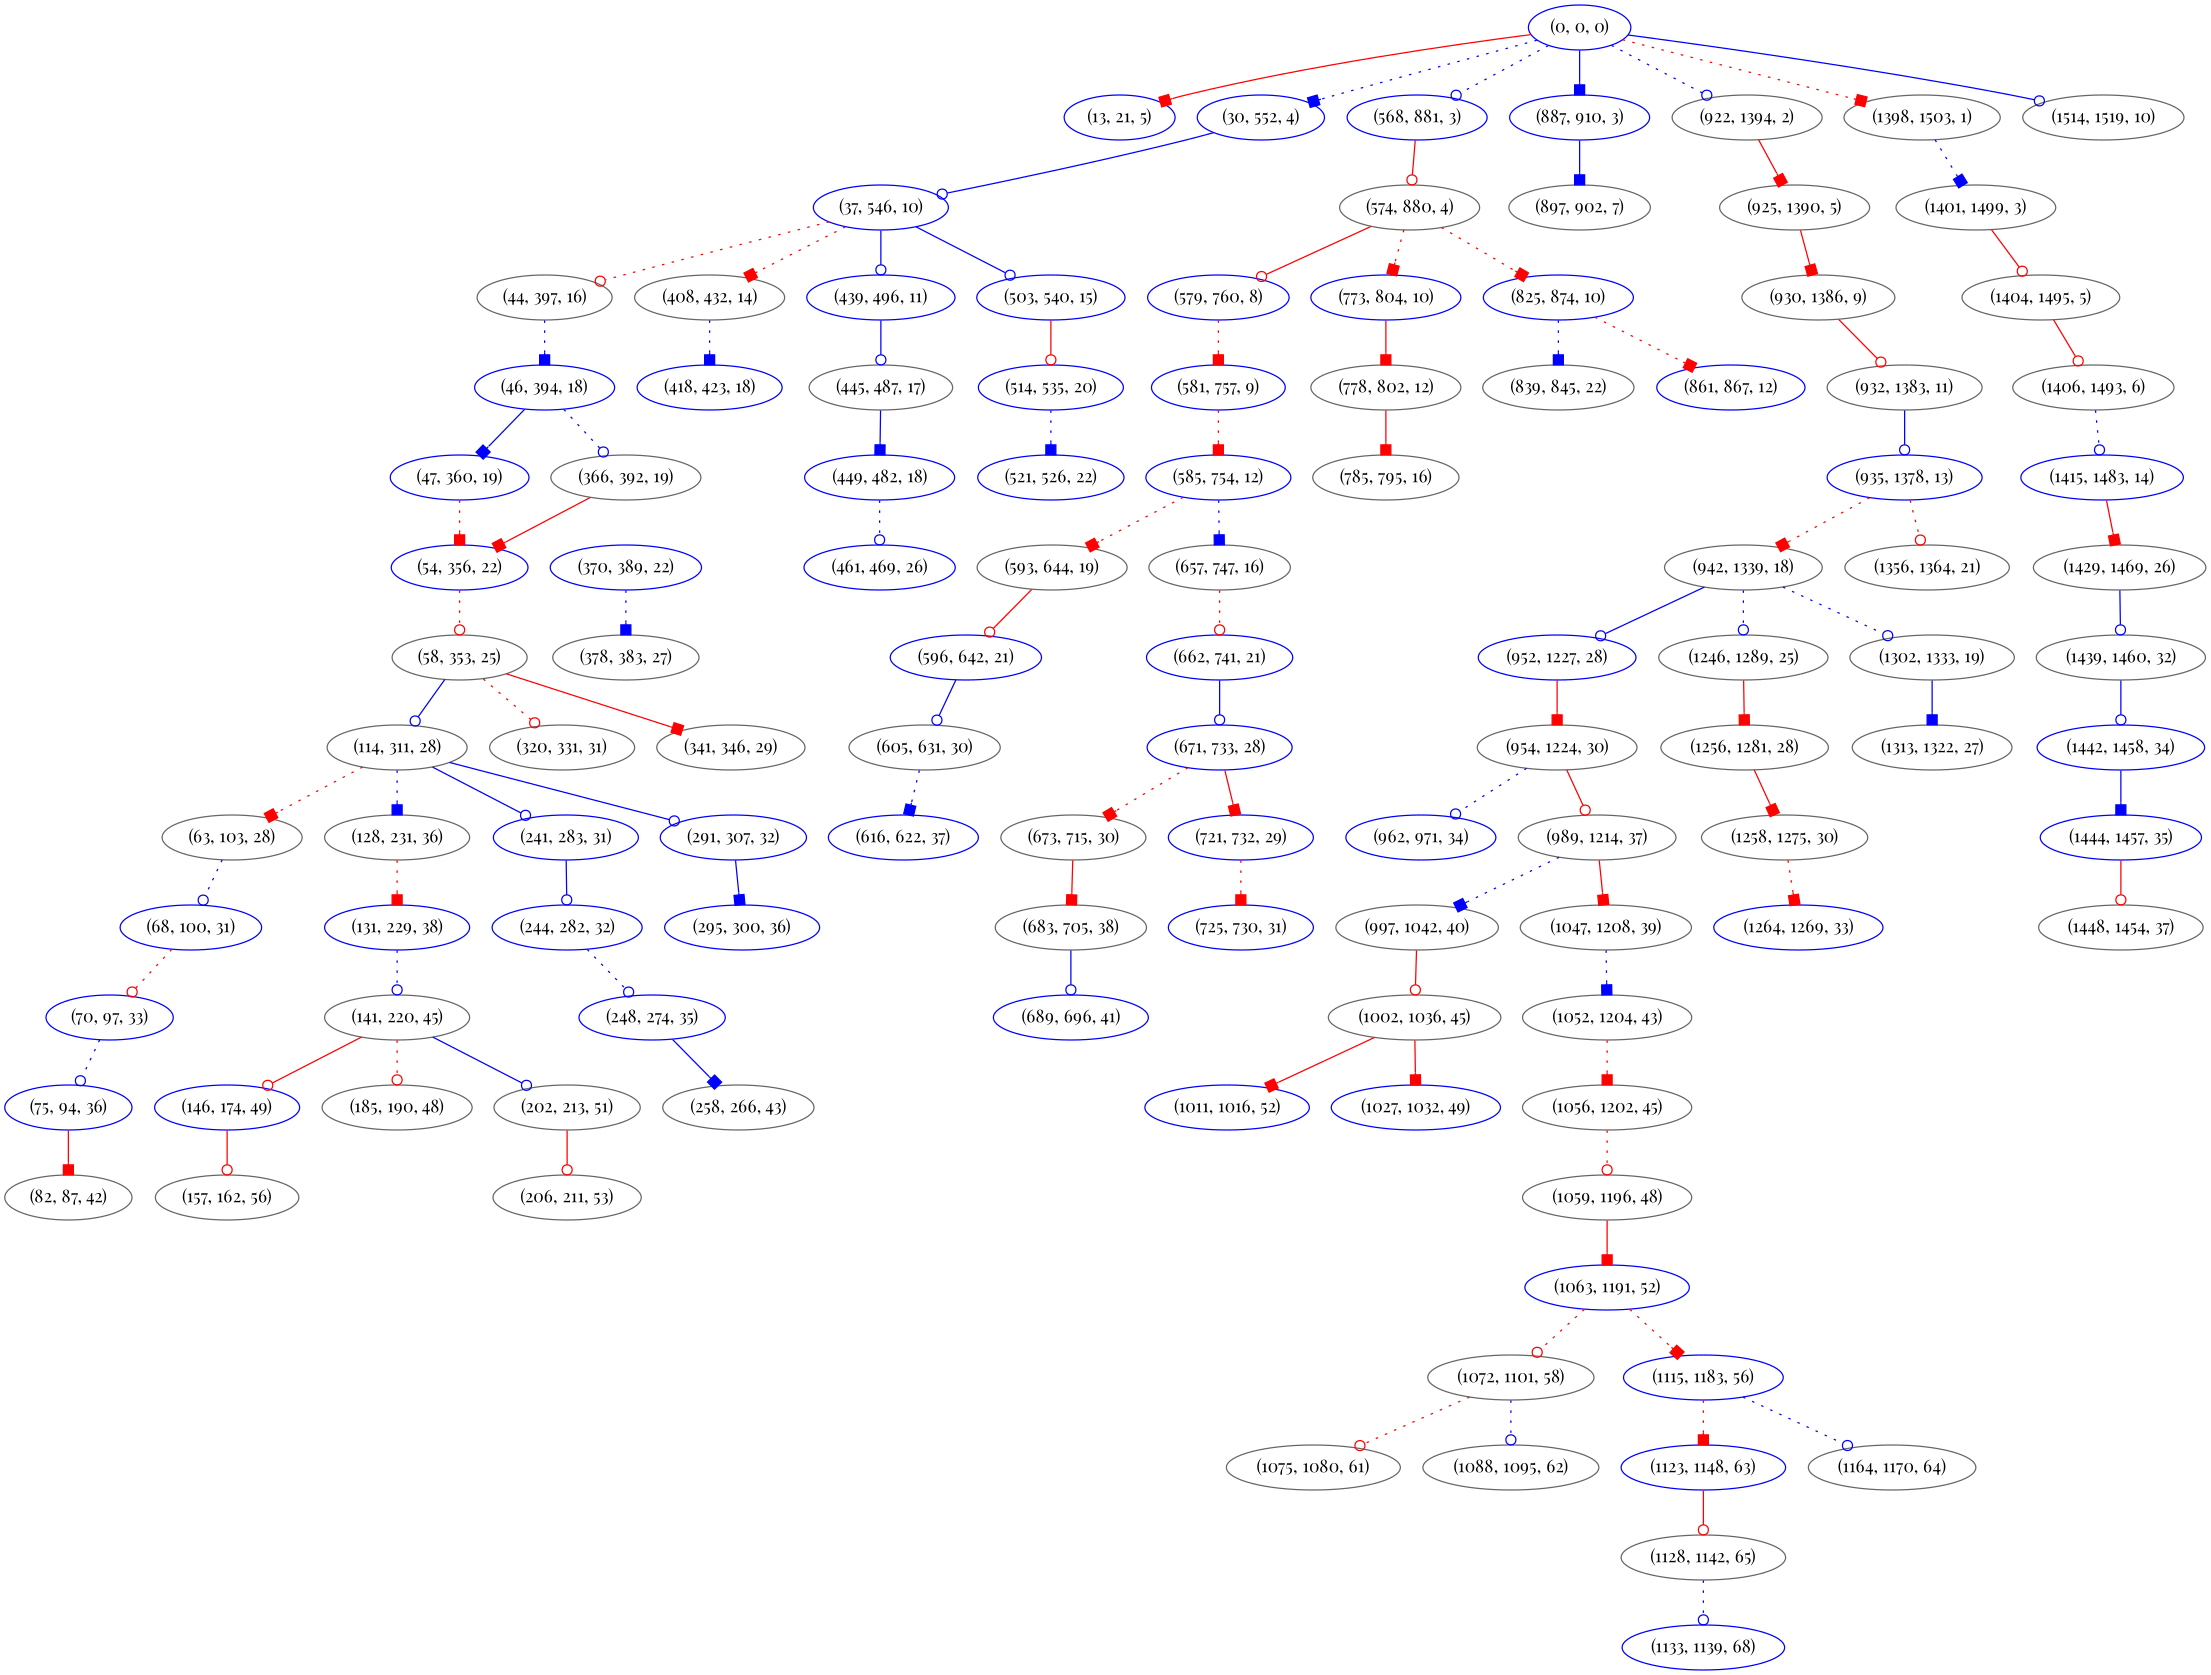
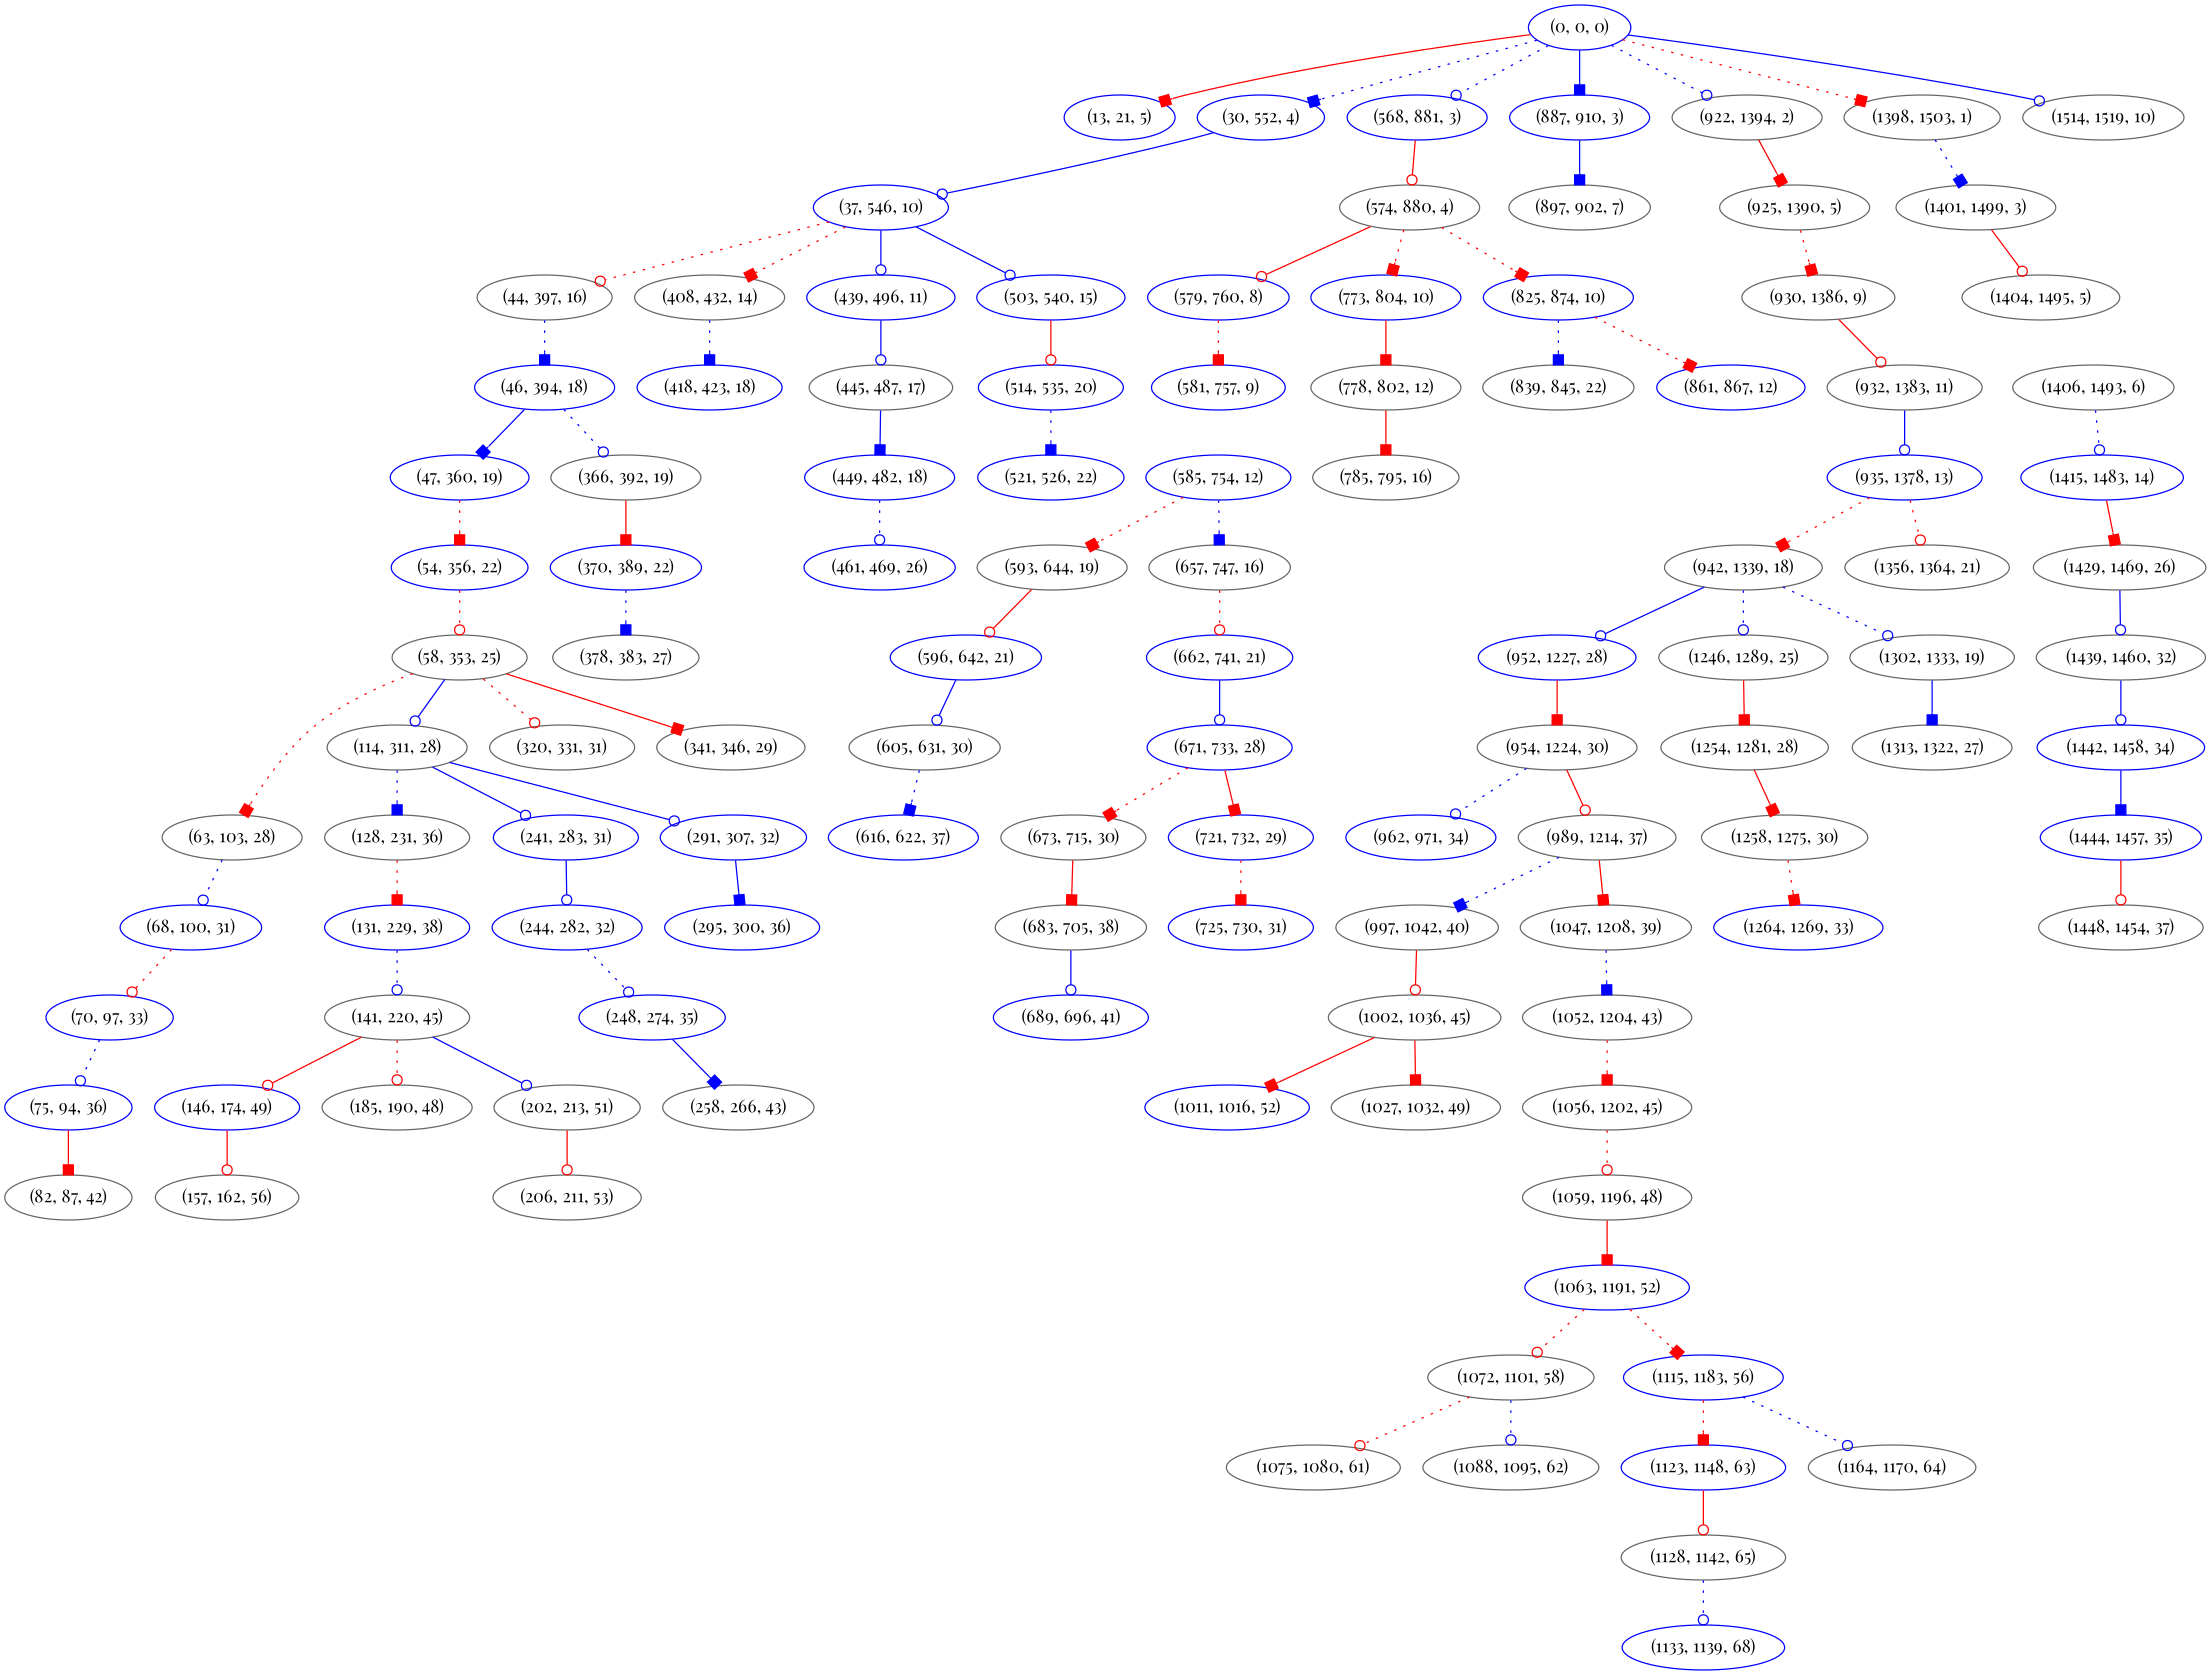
edge "(925, 1390, 5)" -> "(930, 1386, 9)": style solid -> dotted
edge "(1404, 1495, 5)" -> "(1406, 1493, 6)": removed
edge "(581, 757, 9)" -> "(585, 754, 12)": removed
edge "(366, 392, 19)" -> "(54, 356, 22)": now "(366, 392, 19)" -> "(370, 389, 22)"
node "(1256, 1281, 28)": label "(1256, 1281, 28)" -> "(1254, 1281, 28)"
edge "(114, 311, 28)" -> "(63, 103, 28)": now "(58, 353, 25)" -> "(63, 103, 28)"
node "(1027, 1032, 49)": color blue -> gray40
